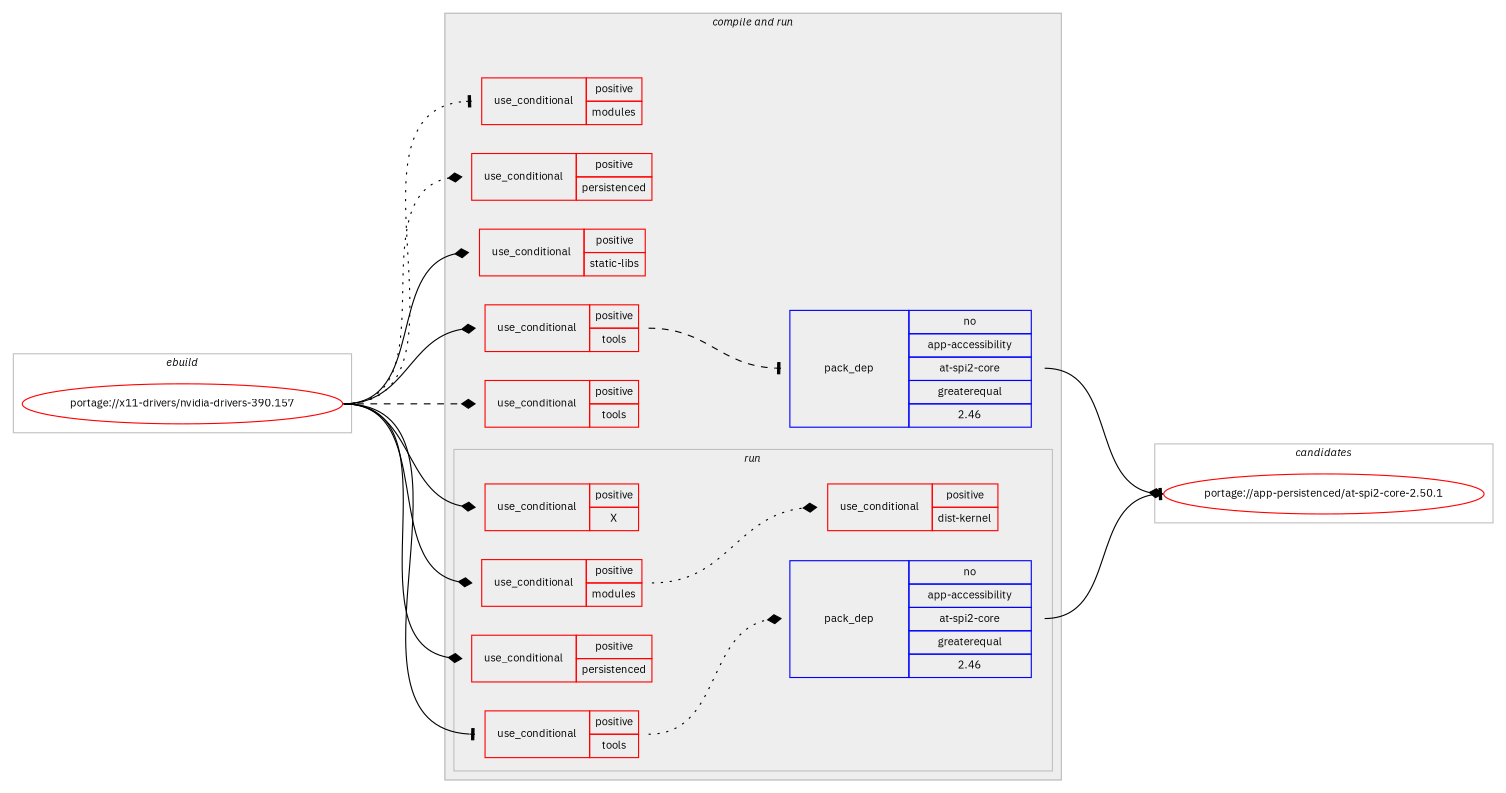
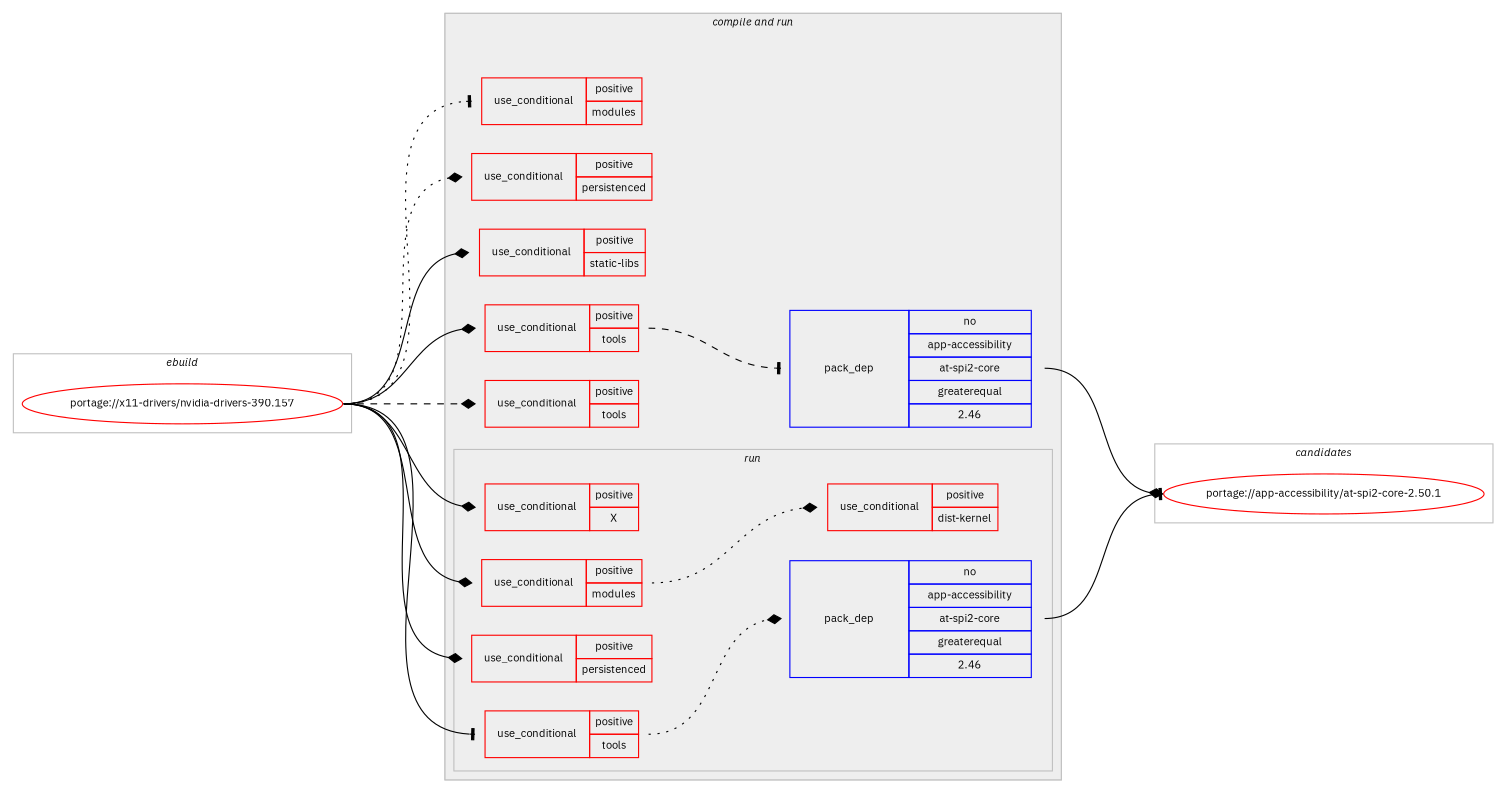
node "portage://app-persistenced/at-spi2-core-2.50.1": label "portage://app-persistenced/at-spi2-core-2.50.1" -> "portage://app-accessibility/at-spi2-core-2.50.1"
